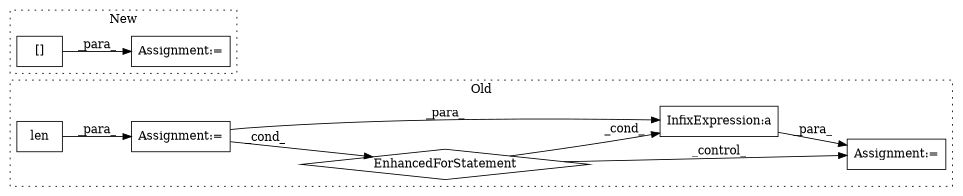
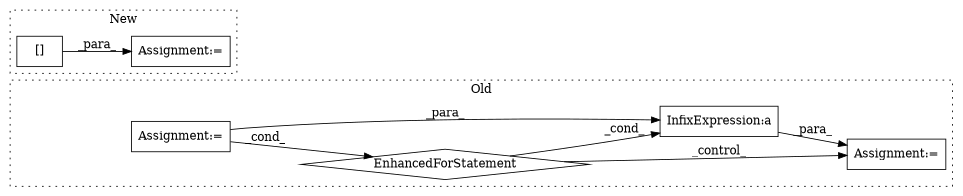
node "len": removed
